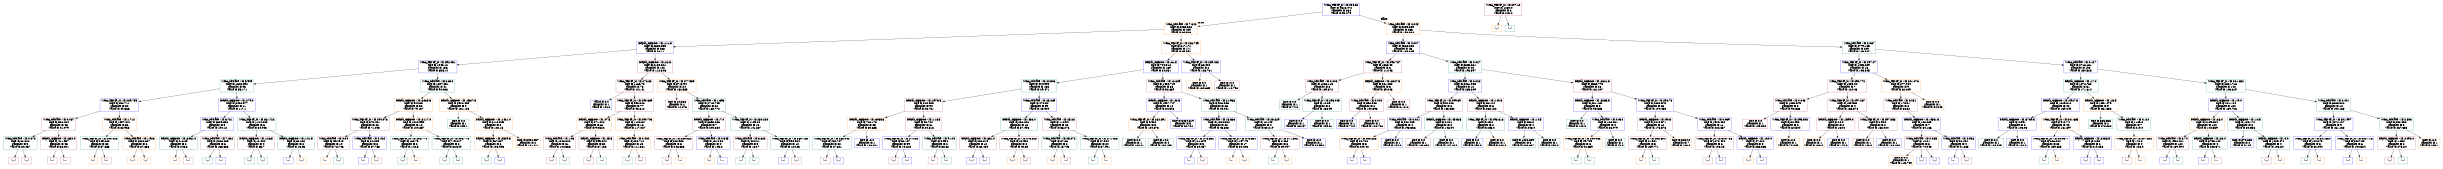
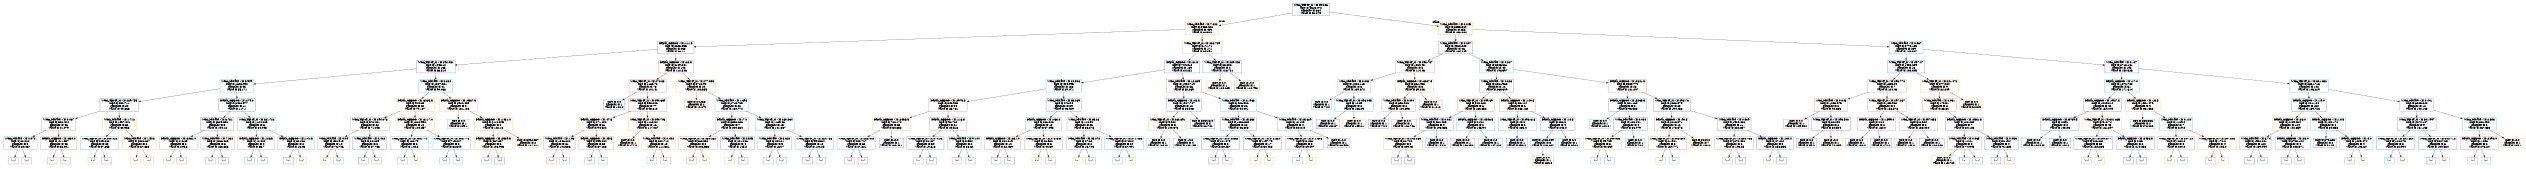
node "value = 0.0 samples = 1 value = 180.0": label "value = 0.0 samples = 1 value = 180.0" -> "mse = 0.0 samples = 1 value = 180.0"
node "mse = 0.0 samples = 1 value = 159.61": color teal -> darkorange
edge "WOA_TEMP_K <= 298.618 mse = 25.0 samples = 2 value = 285.0" -> "mse = 0.0 samples = 1 value = 280.0": now "mse = 1088.889 samples = 3 value = 246.667" -> "mse = 0.0 samples = 1 value = 280.0"
edge "WOA_Nitrate <= 0.124 mse = 1169.0 samples = 7 value = 219.0" -> "WOA_TEMP_K <= 297.12 mse = 1280.0 samples = 3 value = 240.0": added
node "mse = 0.0 samples = 1 value = 177.0": added
node "mse = 0.0 samples = 1 value = 59.0": added
node "mse = 0.0 samples = 1 value = 160.0": color darkorange -> teal
